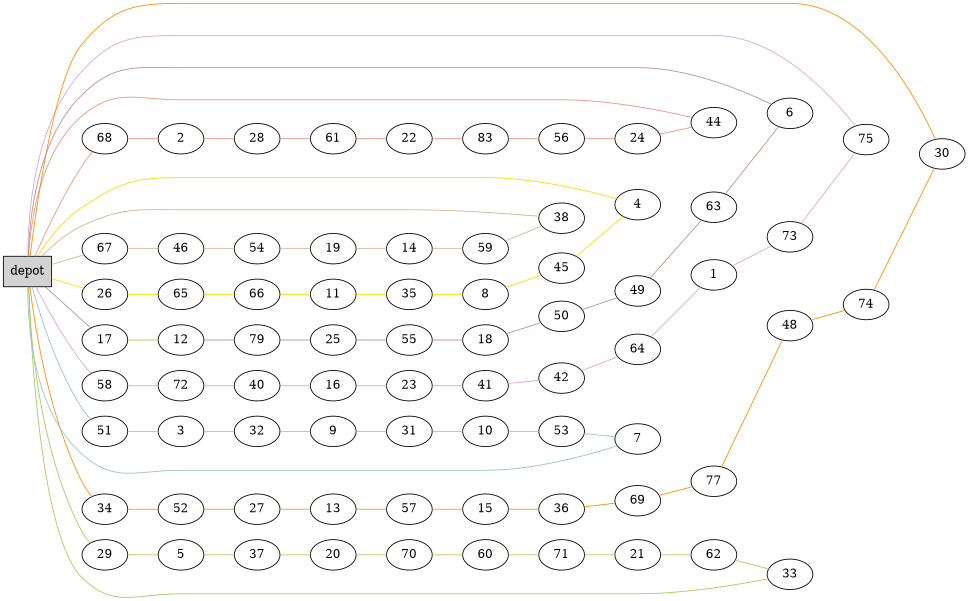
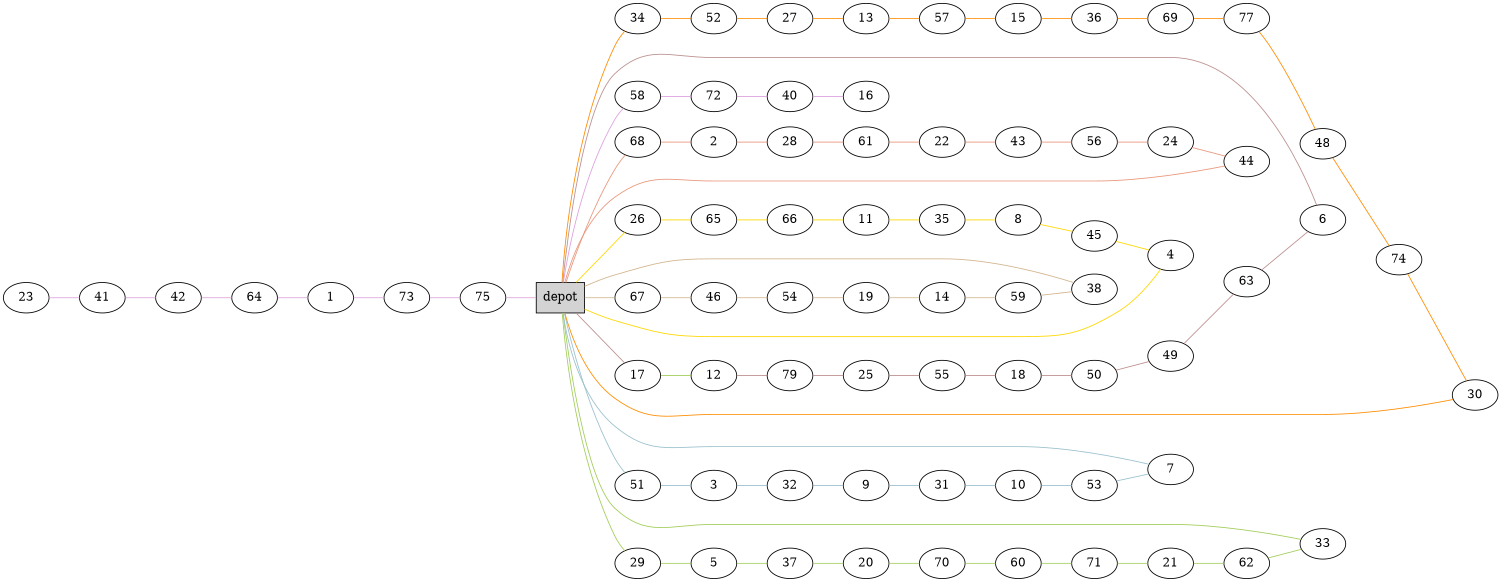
node "83": label "83" -> "43"
edge "16" -- "23": removed
edge "51" -- "3": color plum -> lightblue3
